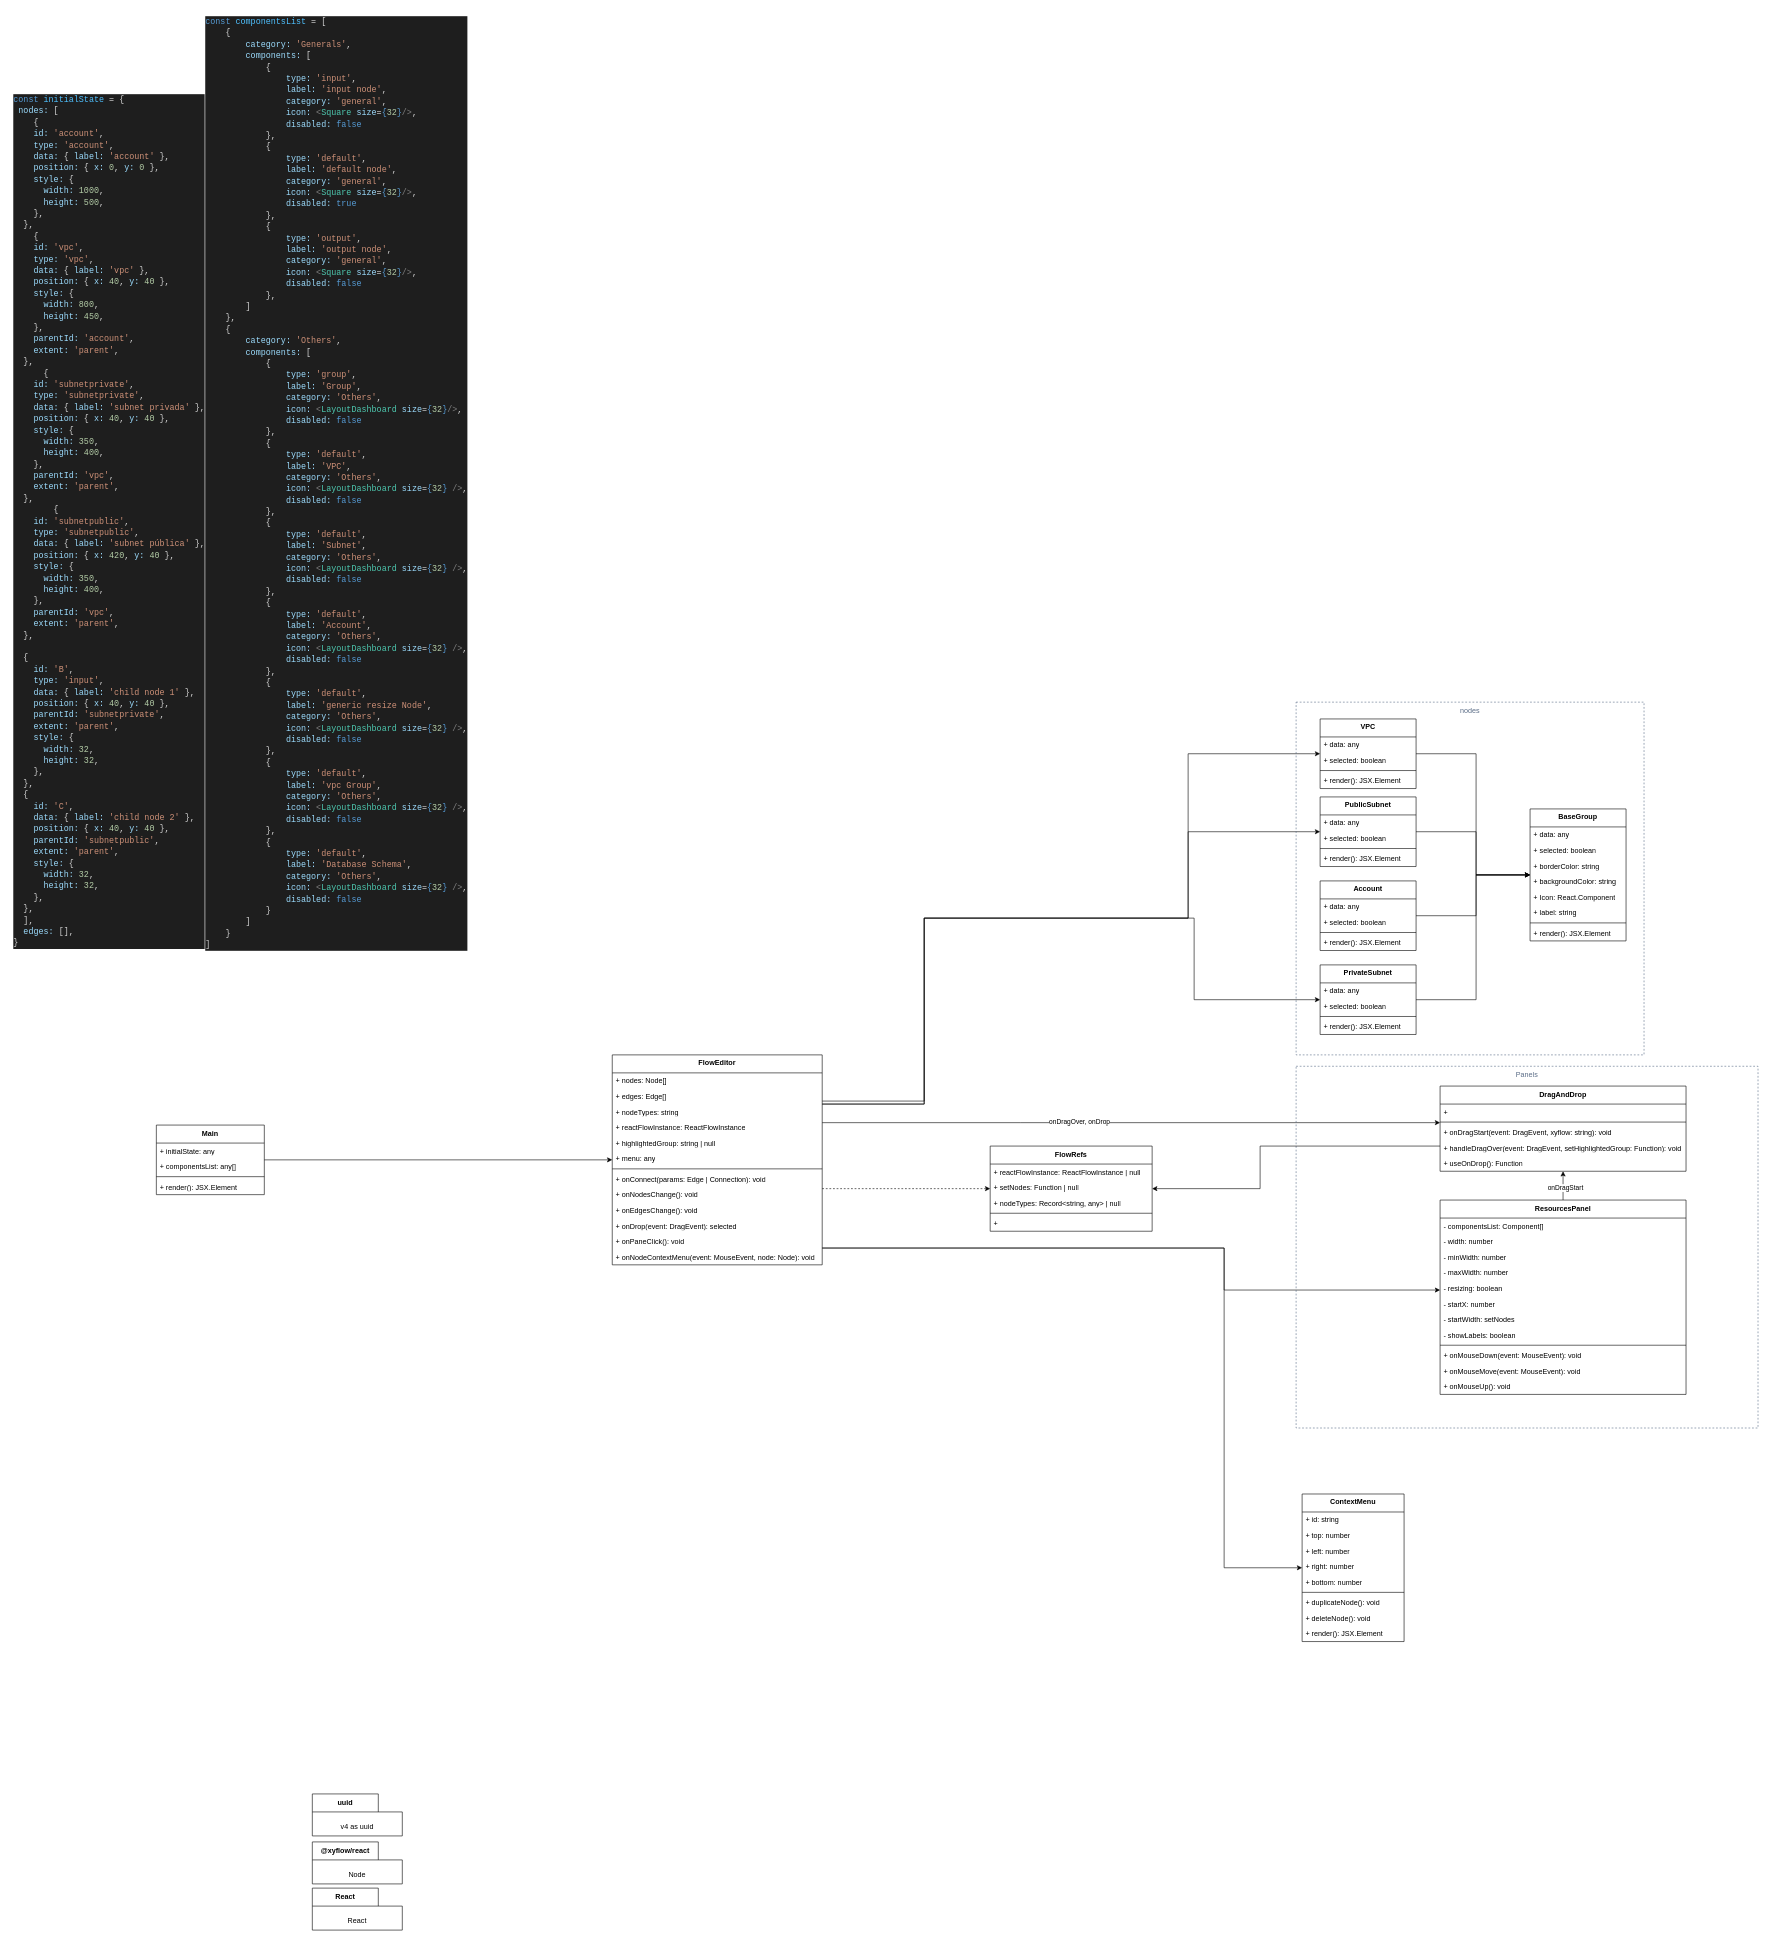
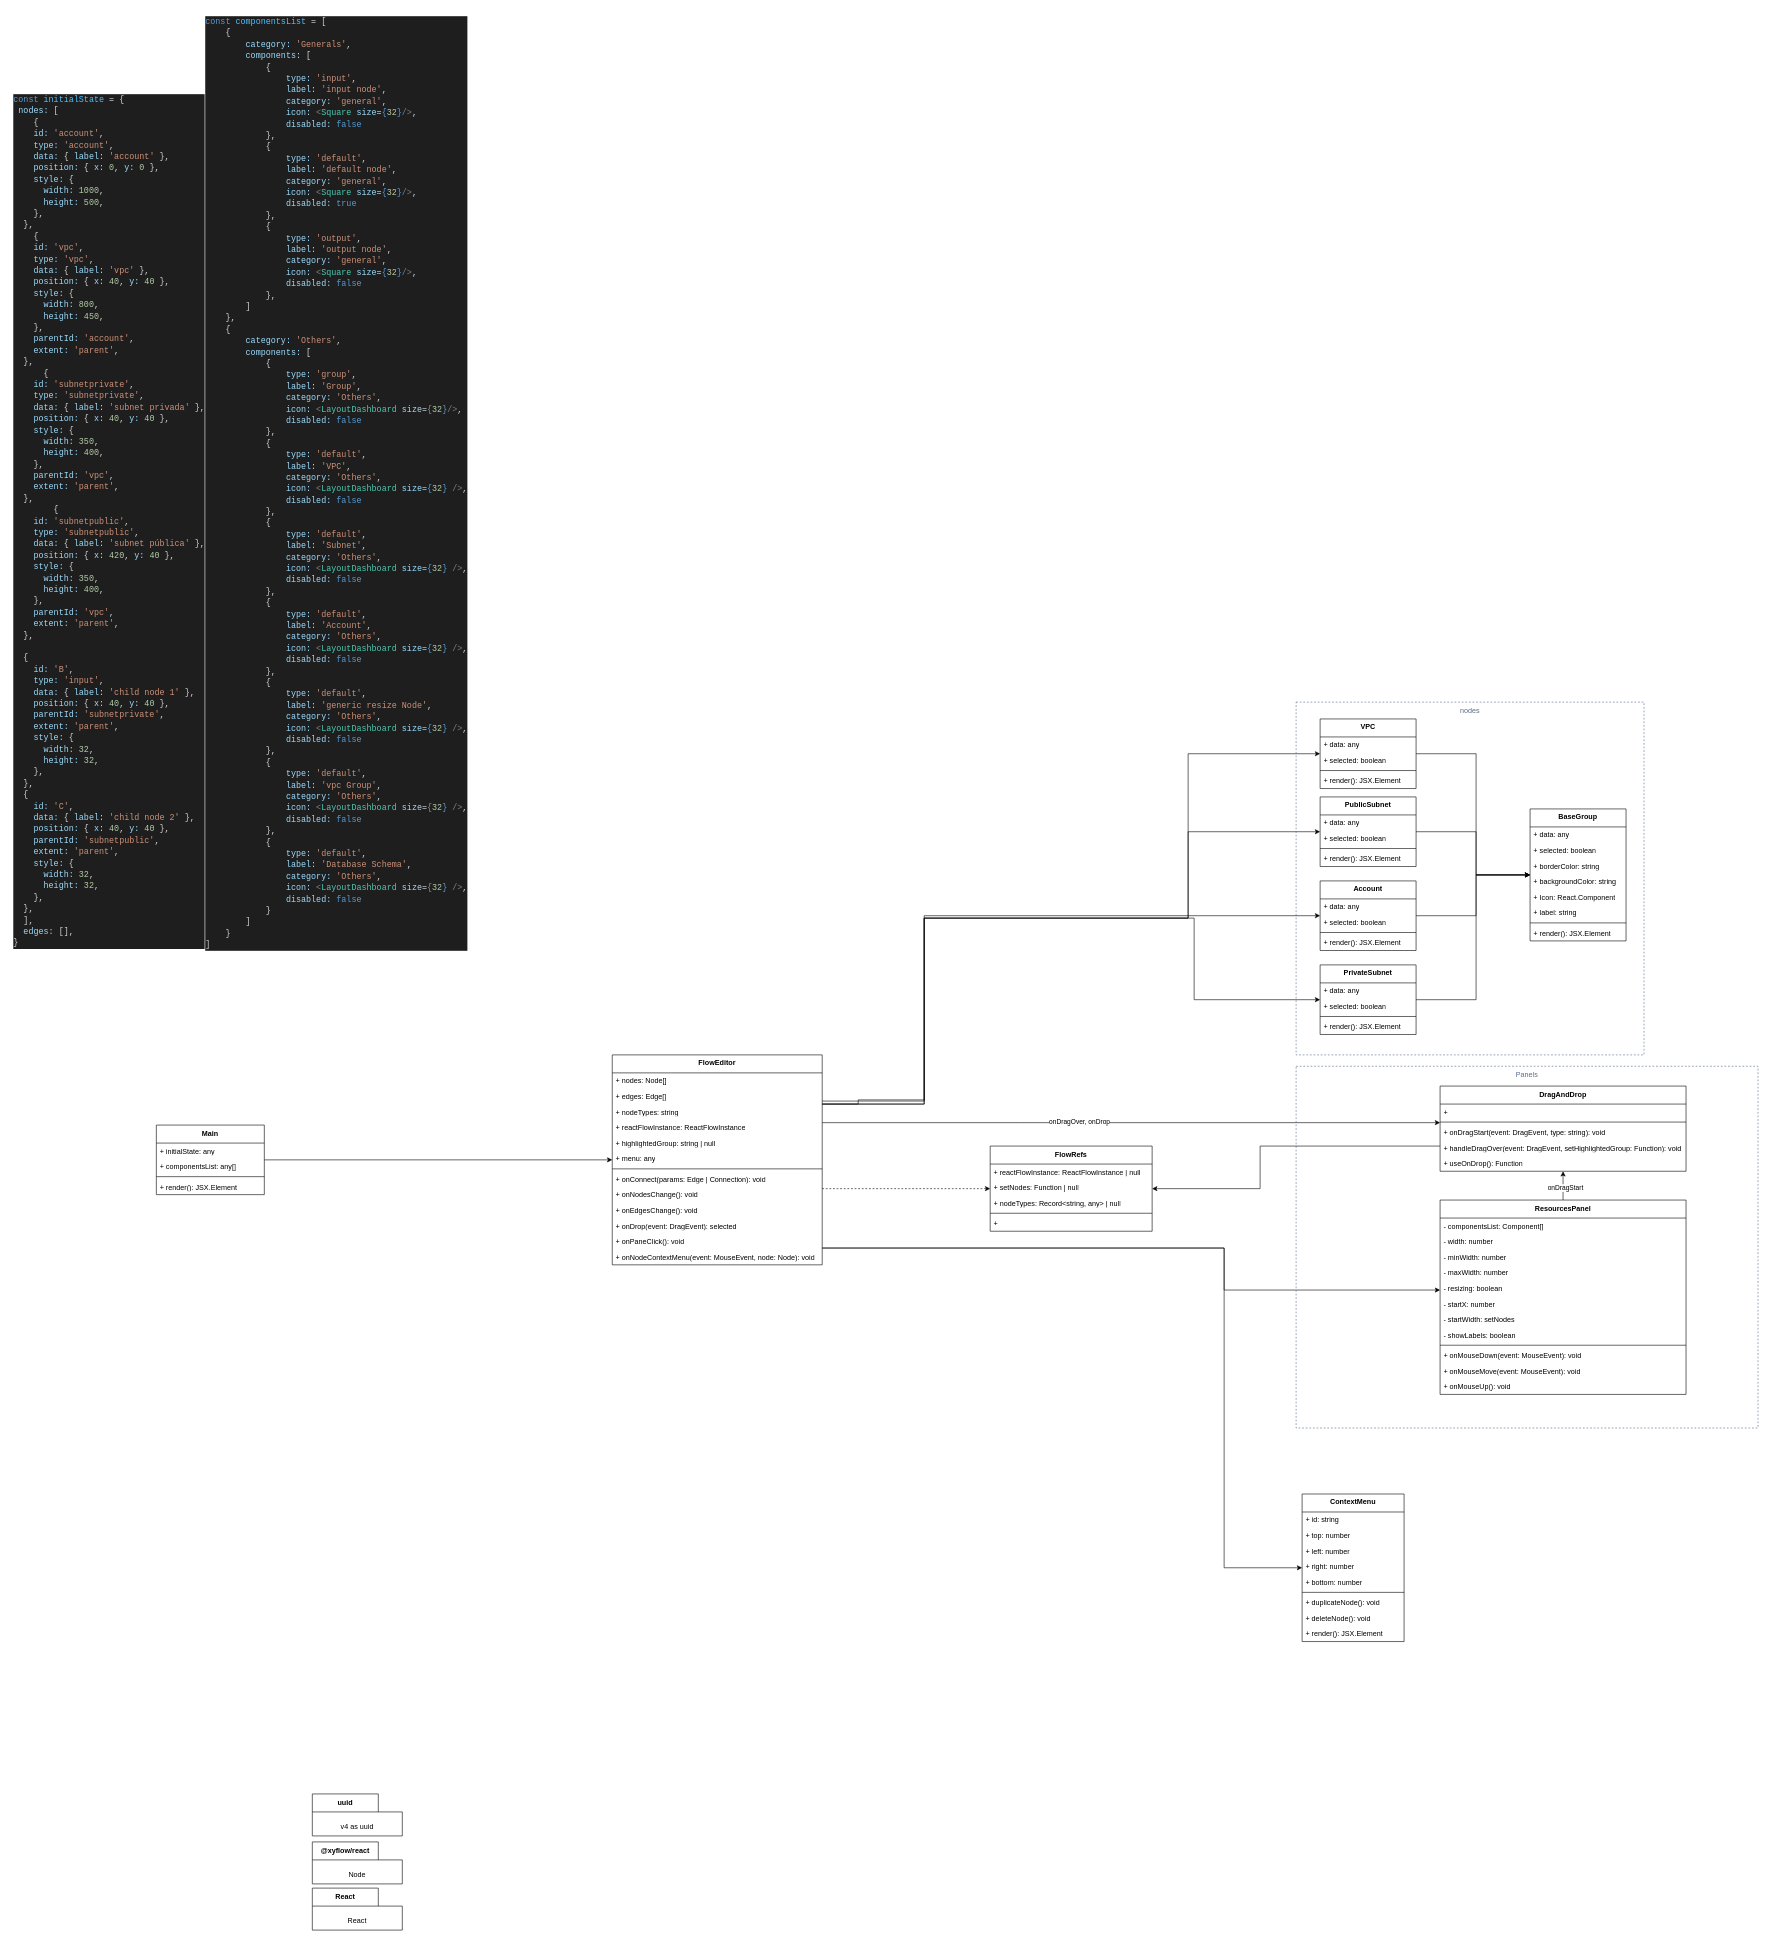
edge "FlowEditor" -> "Account": added
node "+ onDragStart(event: DragEvent, xyflow: string): void": label "+ onDragStart(event: DragEvent, xyflow: string): void" -> "+ onDragStart(event: DragEvent, type: string): void"
